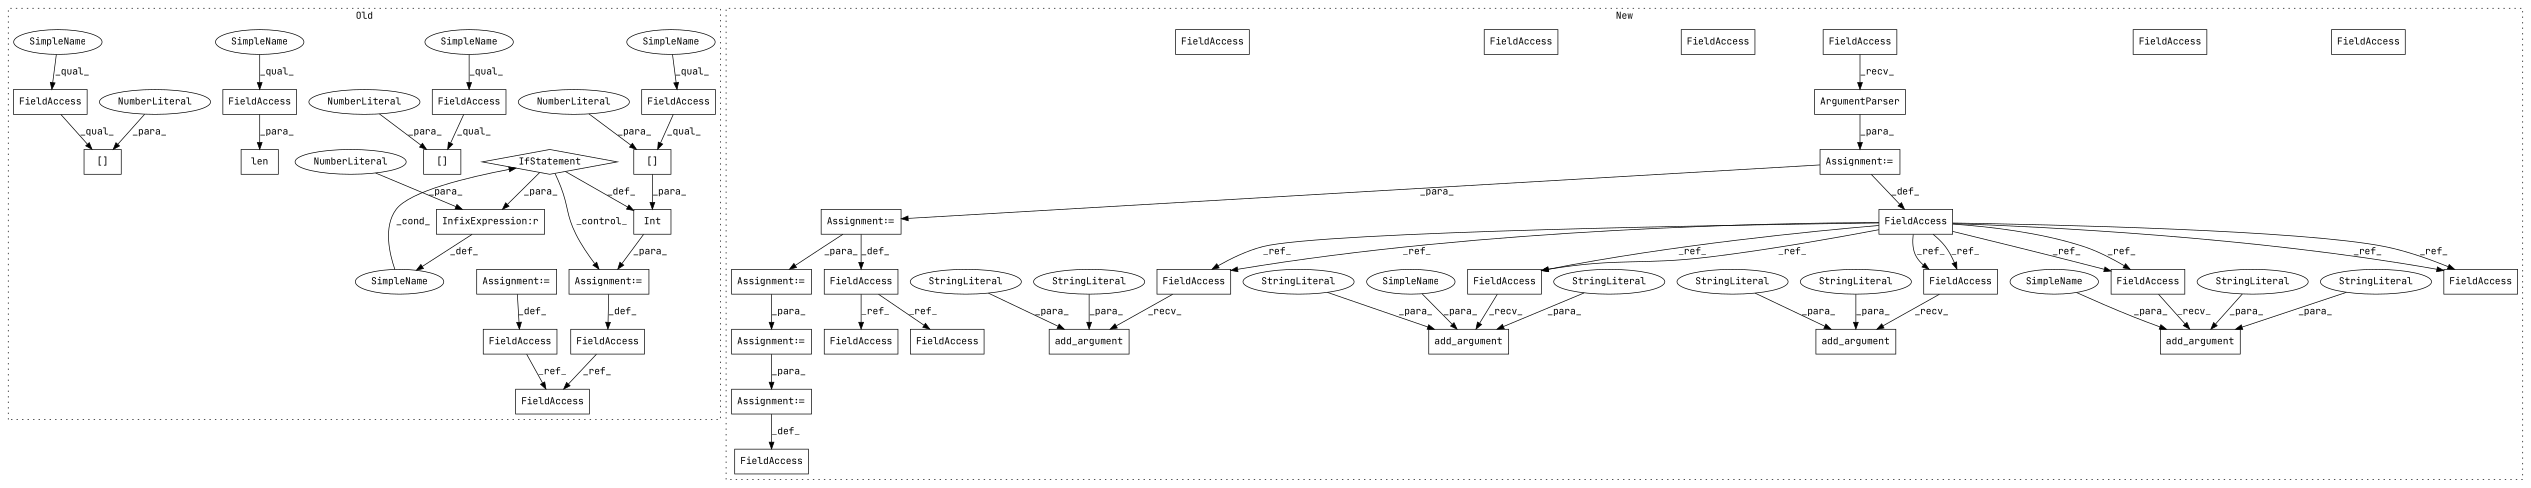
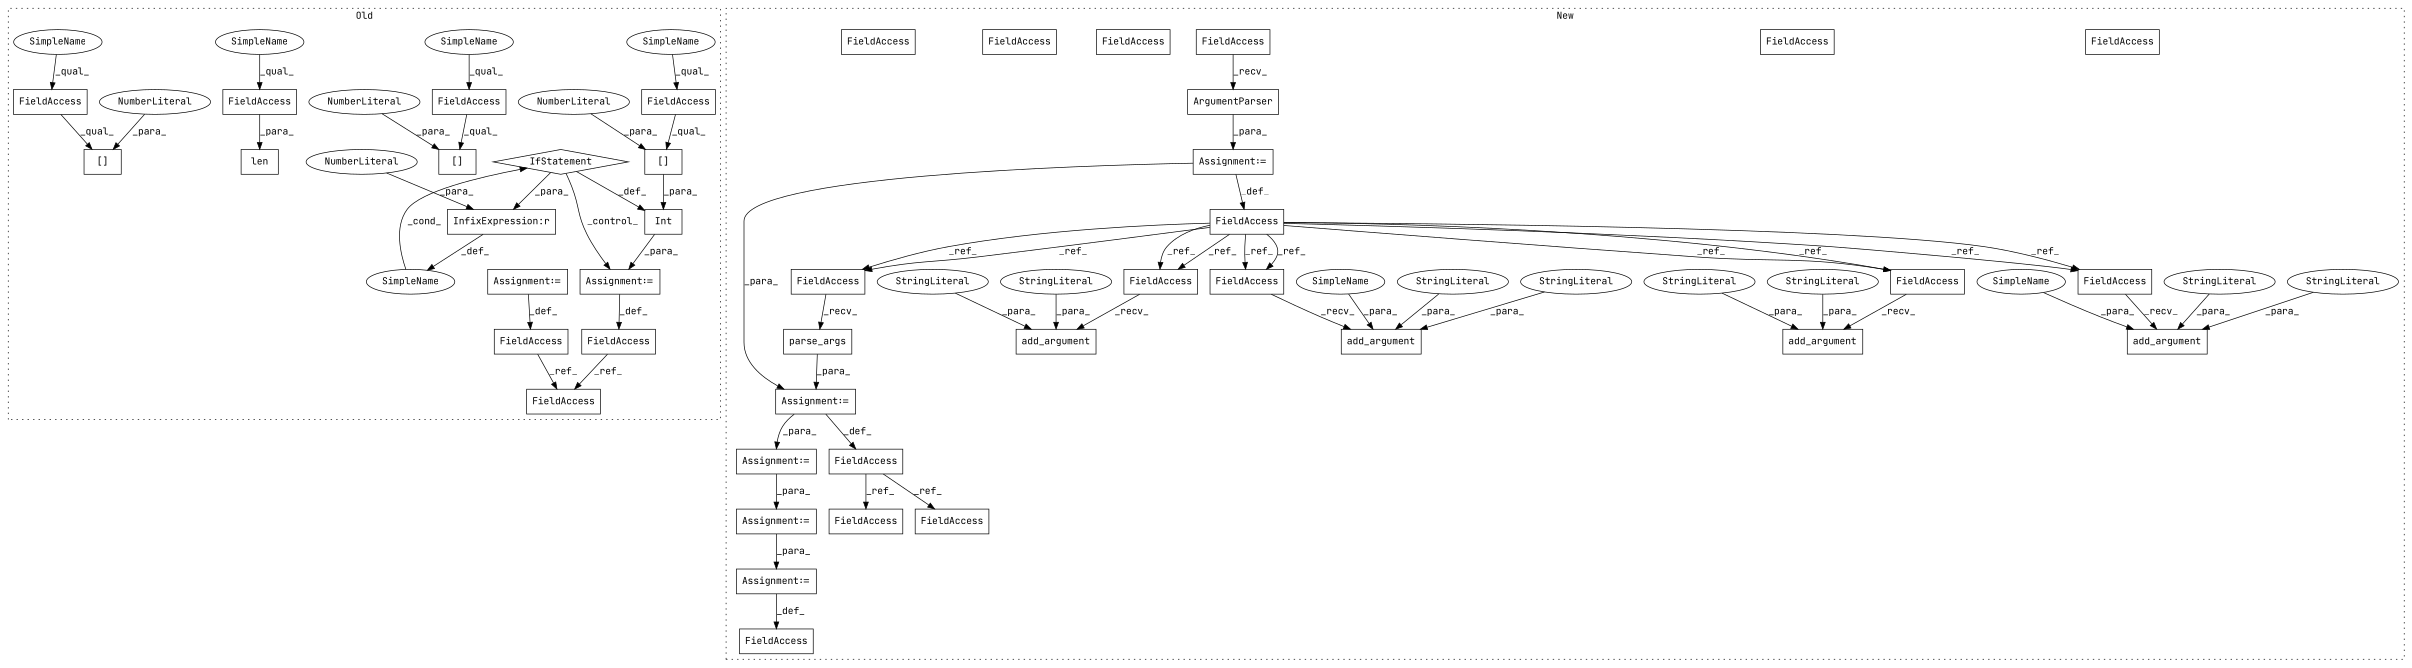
node "parse_args": added
